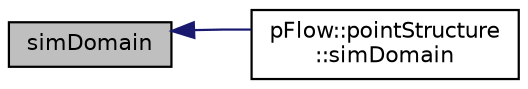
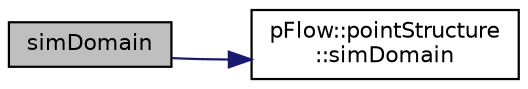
edge "pFlow::pointStructure ::simDomain" -> "simDomain": reversed
